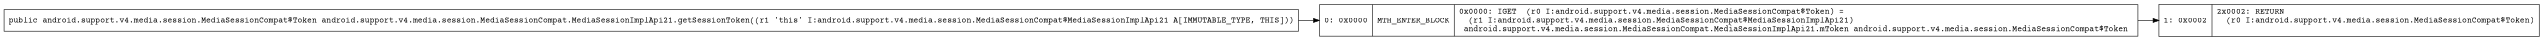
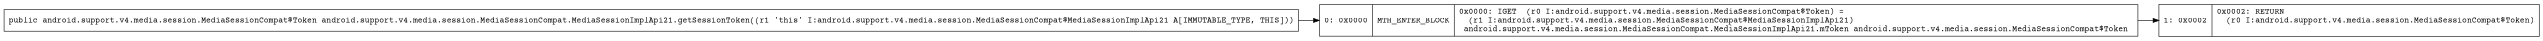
node "1: 0x0002": text "2x0002: RETURN" -> "0x0002: RETURN"
